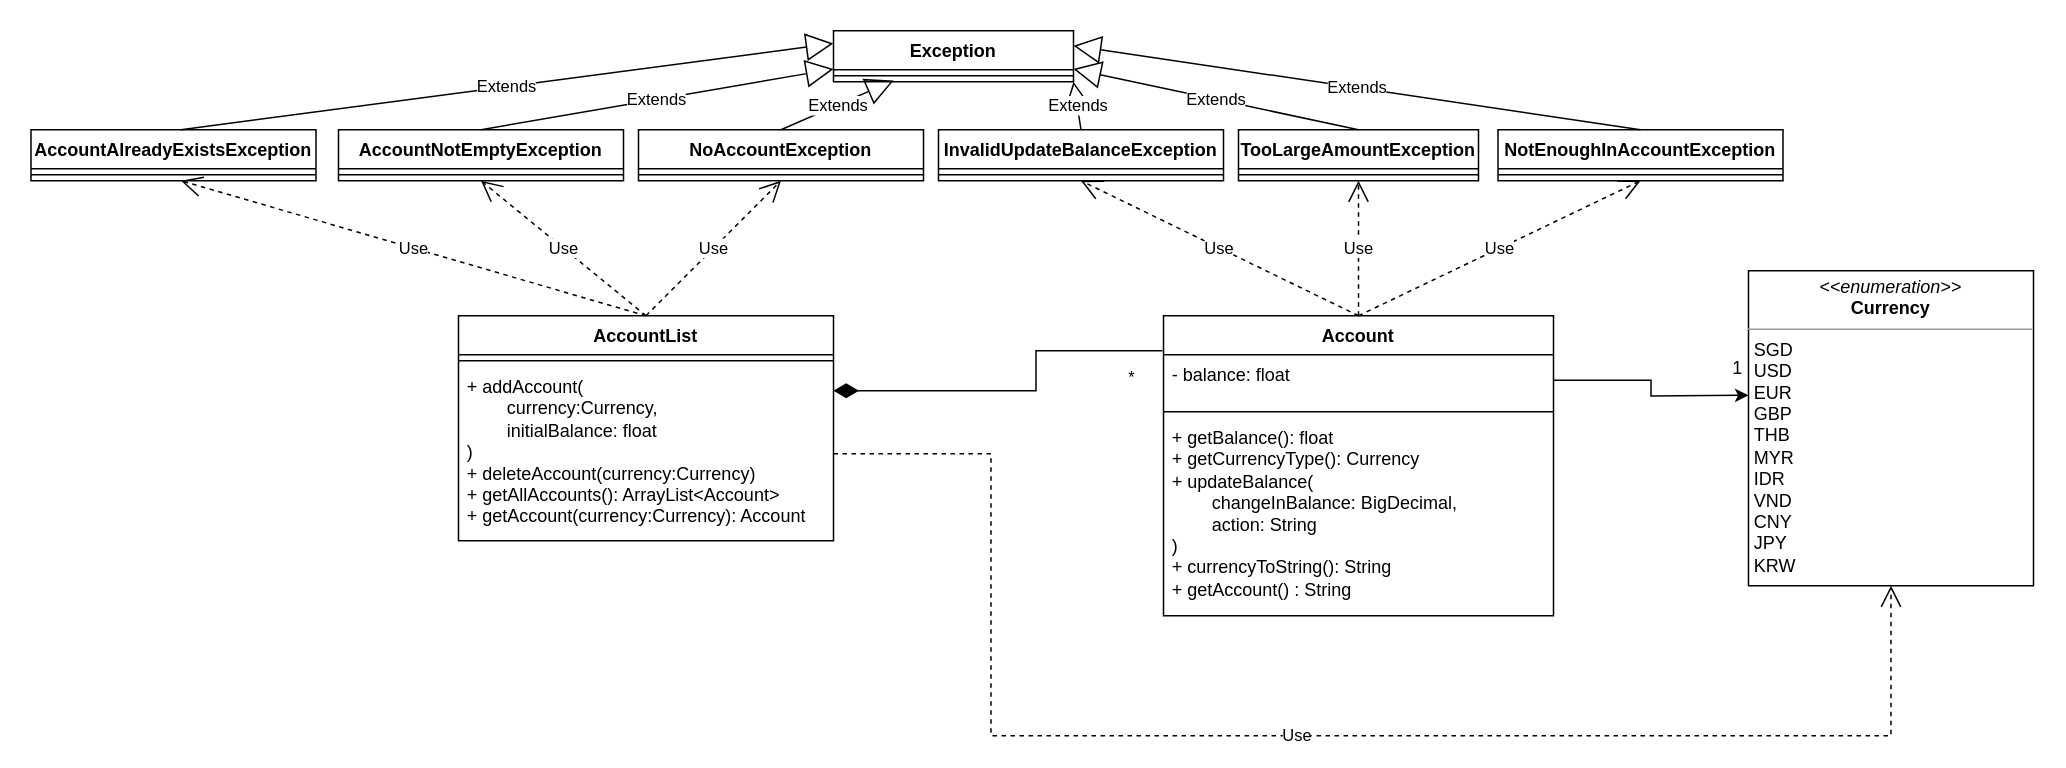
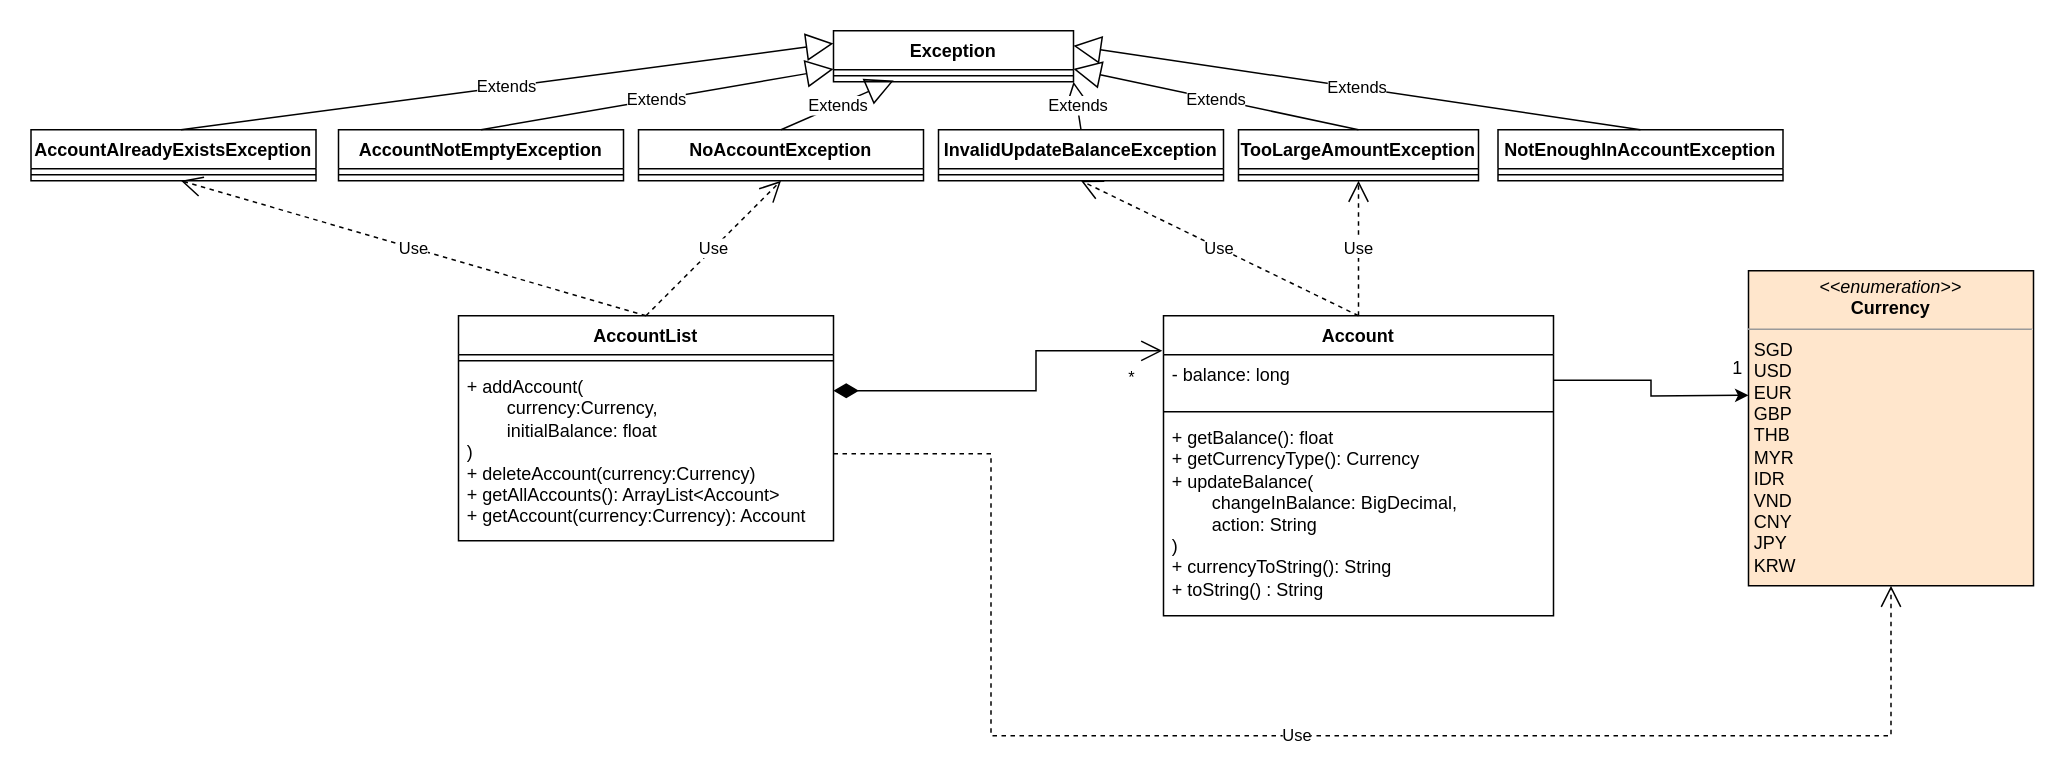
edge "AccountList" -> "AccountNotEmptyException": removed, label "Use"
edge "Account" -> "NotEnoughInAccountException": removed, label "Use"
edge "Account" -> "+ addAccount( currency:Currency, initialBalance: float ) + deleteAccount(currency:Currency) + getAllAccounts(): ArrayList<Account> + getAccount(currency:Currency): Account": arrowhead none -> open
node "- balance: float": label "- balance: float" -> "- balance: long"
node "<<enumeration>> Currency SGD USD EUR GBP THB MYR IDR VND CNY JPY KRW": fillcolor #ffffff -> #ffe6cc
node "+ getBalance(): float + getCurrencyType(): Currency + updateBalance( changeInBalance: BigDecimal, action: String ) + currencyToString(): String + getAccount() : String": label "+ getBalance(): float + getCurrencyType(): Currency + updateBalance( changeInBalance: BigDecimal, action: String ) + currencyToString(): String + getAccount() : String" -> "+ getBalance(): float + getCurrencyType(): Currency + updateBalance( changeInBalance: BigDecimal, action: String ) + currencyToString(): String + toString() : String"
